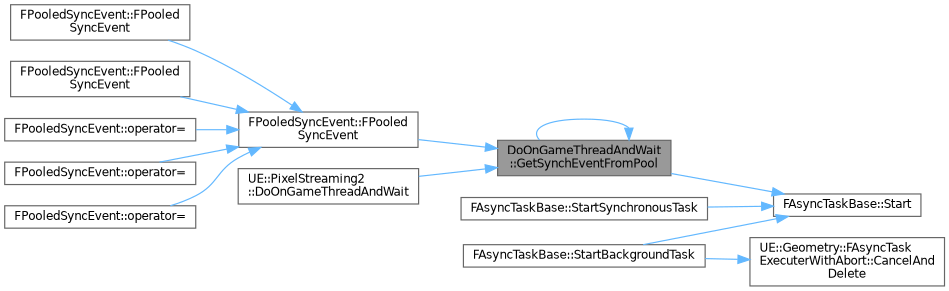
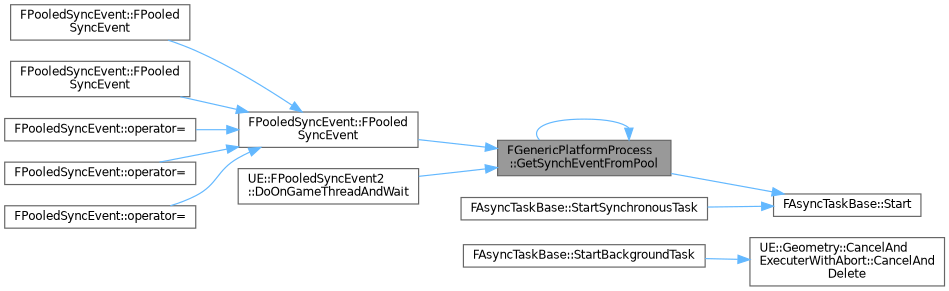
node "DoOnGameThreadAndWait ::GetSynchEventFromPool": label "DoOnGameThreadAndWait ::GetSynchEventFromPool" -> "FGenericPlatformProcess ::GetSynchEventFromPool"
node "UE::PixelStreaming2 ::DoOnGameThreadAndWait": label "UE::PixelStreaming2 ::DoOnGameThreadAndWait" -> "UE::FPooledSyncEvent2 ::DoOnGameThreadAndWait"
edge "FAsyncTaskBase::StartBackgroundTask" -> "FAsyncTaskBase::Start": removed
node "UE::Geometry::FAsyncTask ExecuterWithAbort::CancelAnd Delete": label "UE::Geometry::FAsyncTask ExecuterWithAbort::CancelAnd Delete" -> "UE::Geometry::CancelAnd ExecuterWithAbort::CancelAnd Delete"
